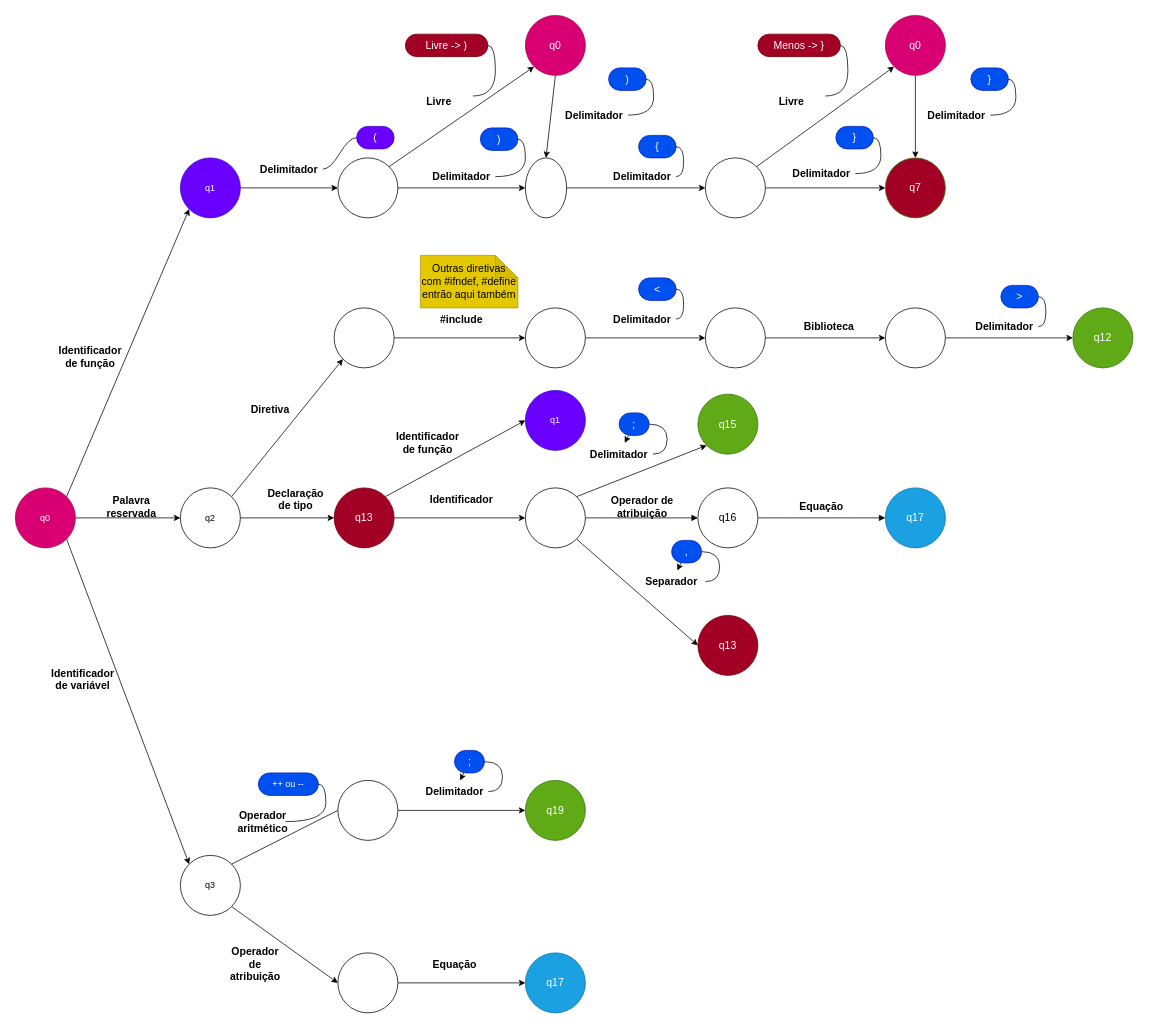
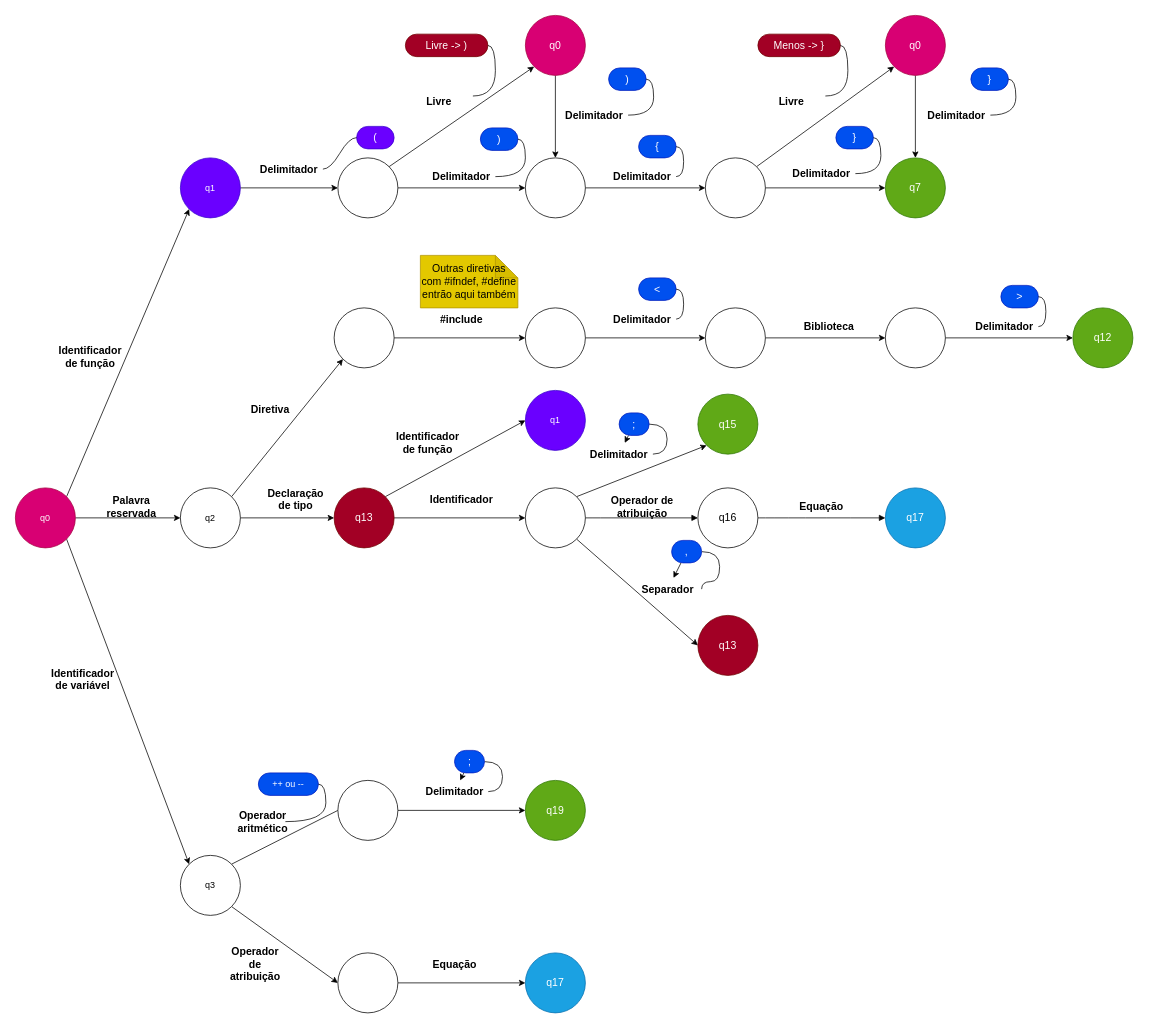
node "q5": size 41x60 -> 60x60
node "q7": fillcolor #a20025 -> #60a917
node "Separador": moved (672, 582) -> (668, 589)
